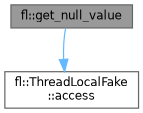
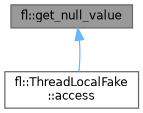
edge "fl::get_null_value" -> "fl::ThreadLocalFake ::access": reversed
